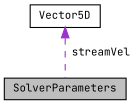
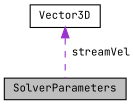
node "Vector5D": label "Vector5D" -> "Vector3D"
